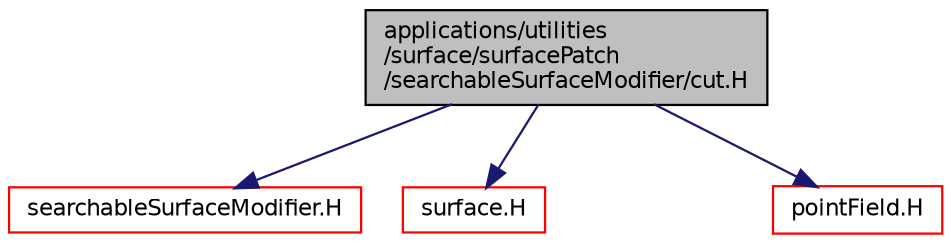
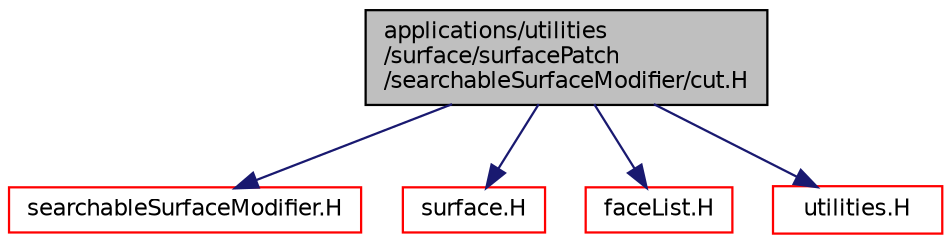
node "faceList.H": added
node "pointField.H": label "pointField.H" -> "utilities.H"
